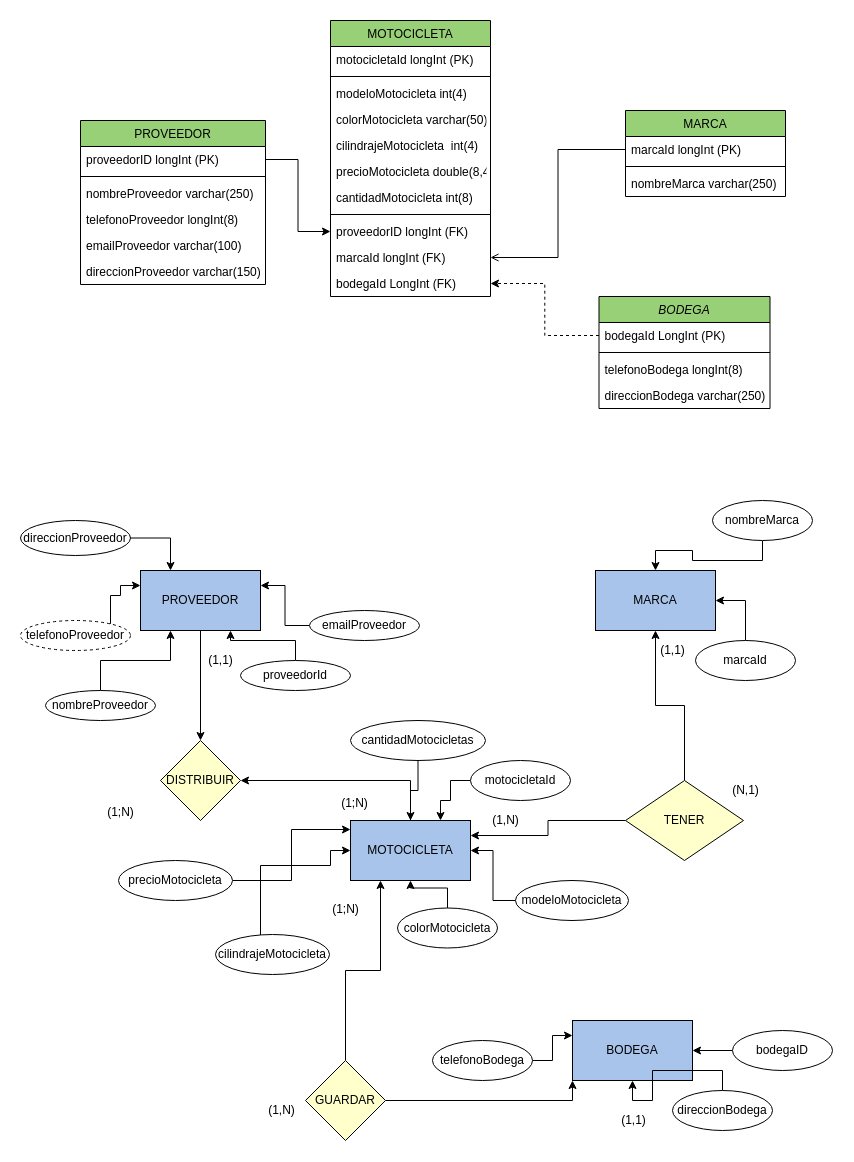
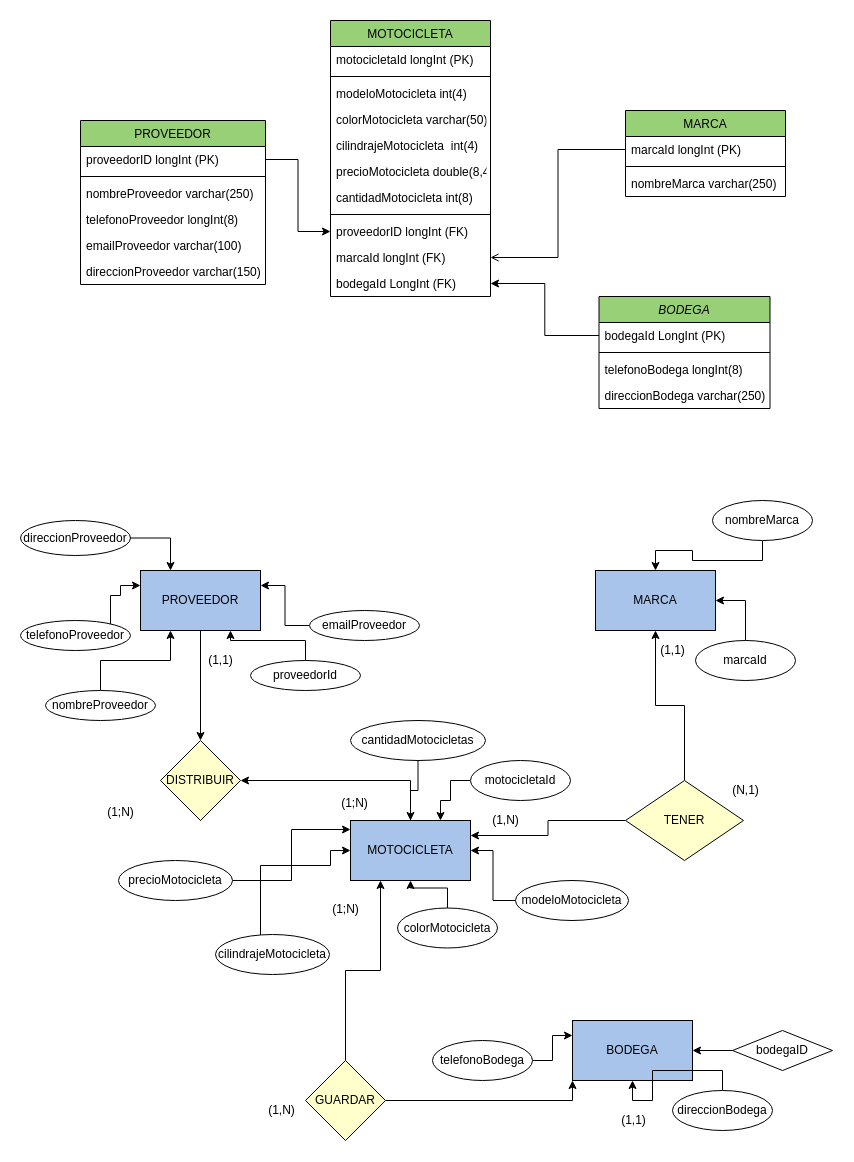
edge "bodegaId LongInt (PK)" -> "bodegaId LongInt (FK)": style dashed -> solid
node "telefonoProveedor": style dashed -> solid
node "proveedorId": moved (296, 676) -> (306, 676)
node "bodegaID": shape ellipse -> diamond
